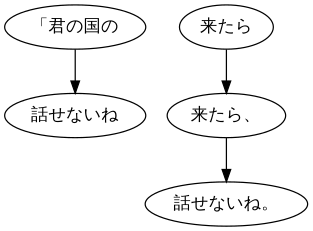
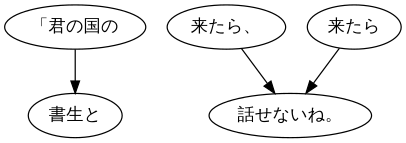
edge "来たら" -> "来たら、": now "来たら" -> "話せないね。"
node "話せないね": label "話せないね" -> "書生と"
